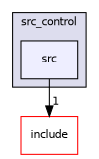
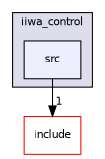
cluster "src_control": label "src_control" -> "iiwa_control"
